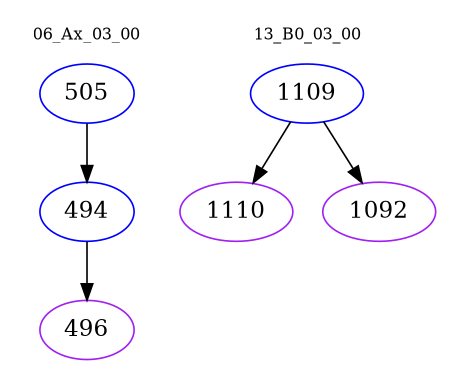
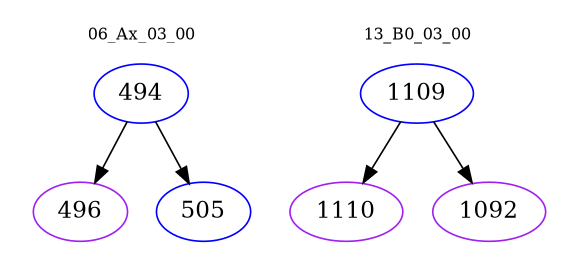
edge "505" -> "494": reversed
